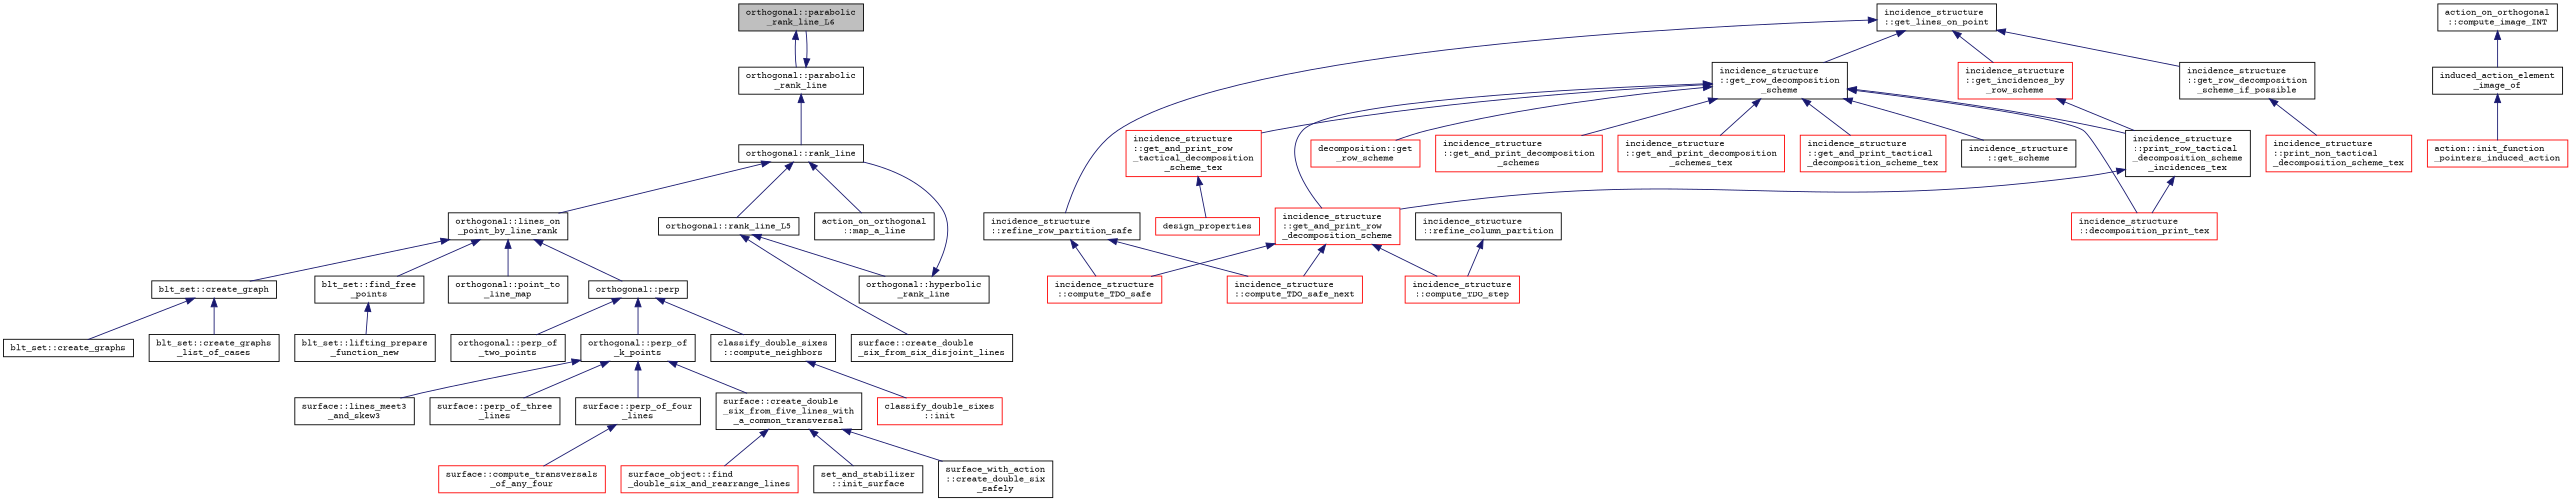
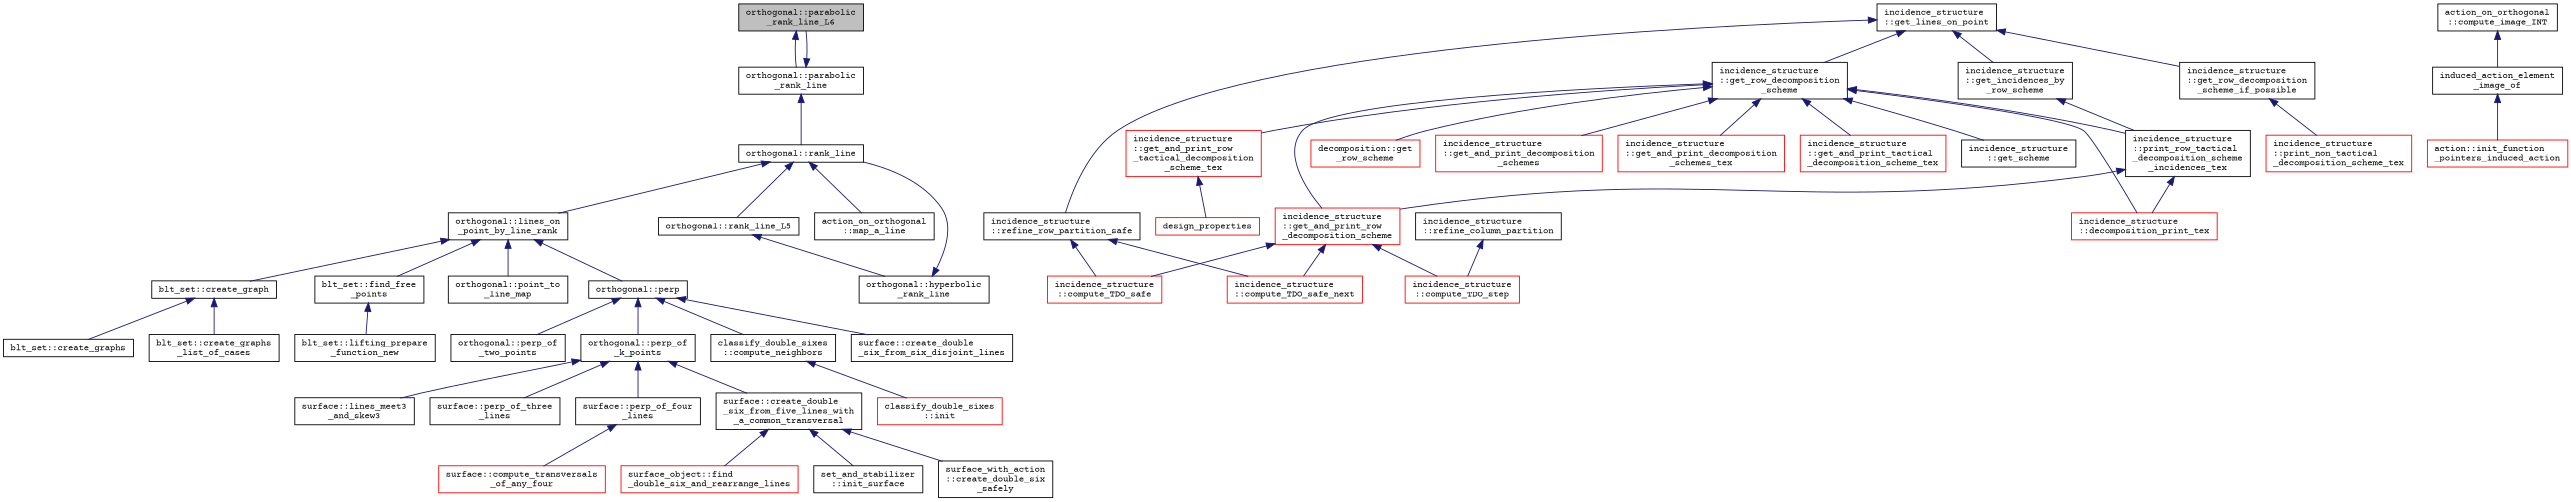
node "incidence_structure ::get_incidences_by _row_scheme": color red -> black
edge "surface::create_double _six_from_six_disjoint_lines" -> "orthogonal::rank_line_L5": now "surface::create_double _six_from_six_disjoint_lines" -> "orthogonal::perp"
